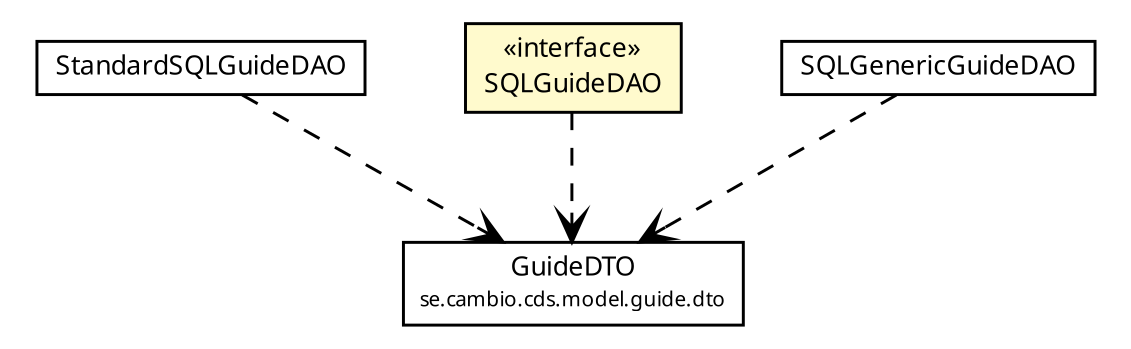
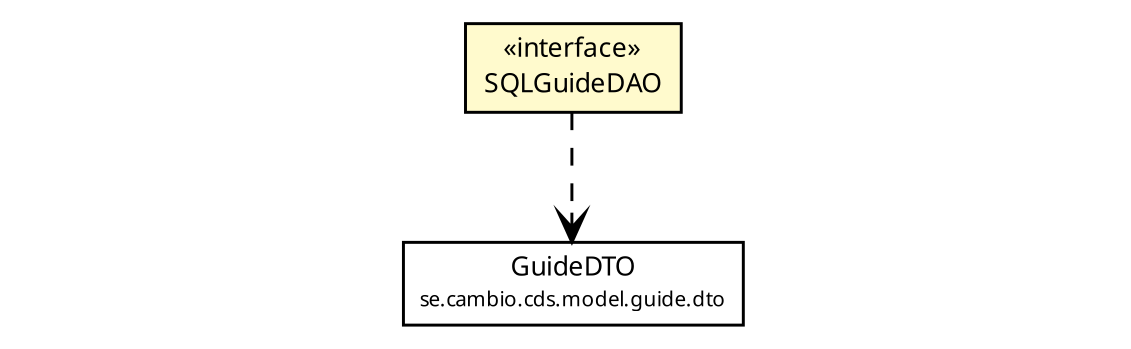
node "StandardSQLGuideDAO": removed
node "SQLGenericGuideDAO": removed
